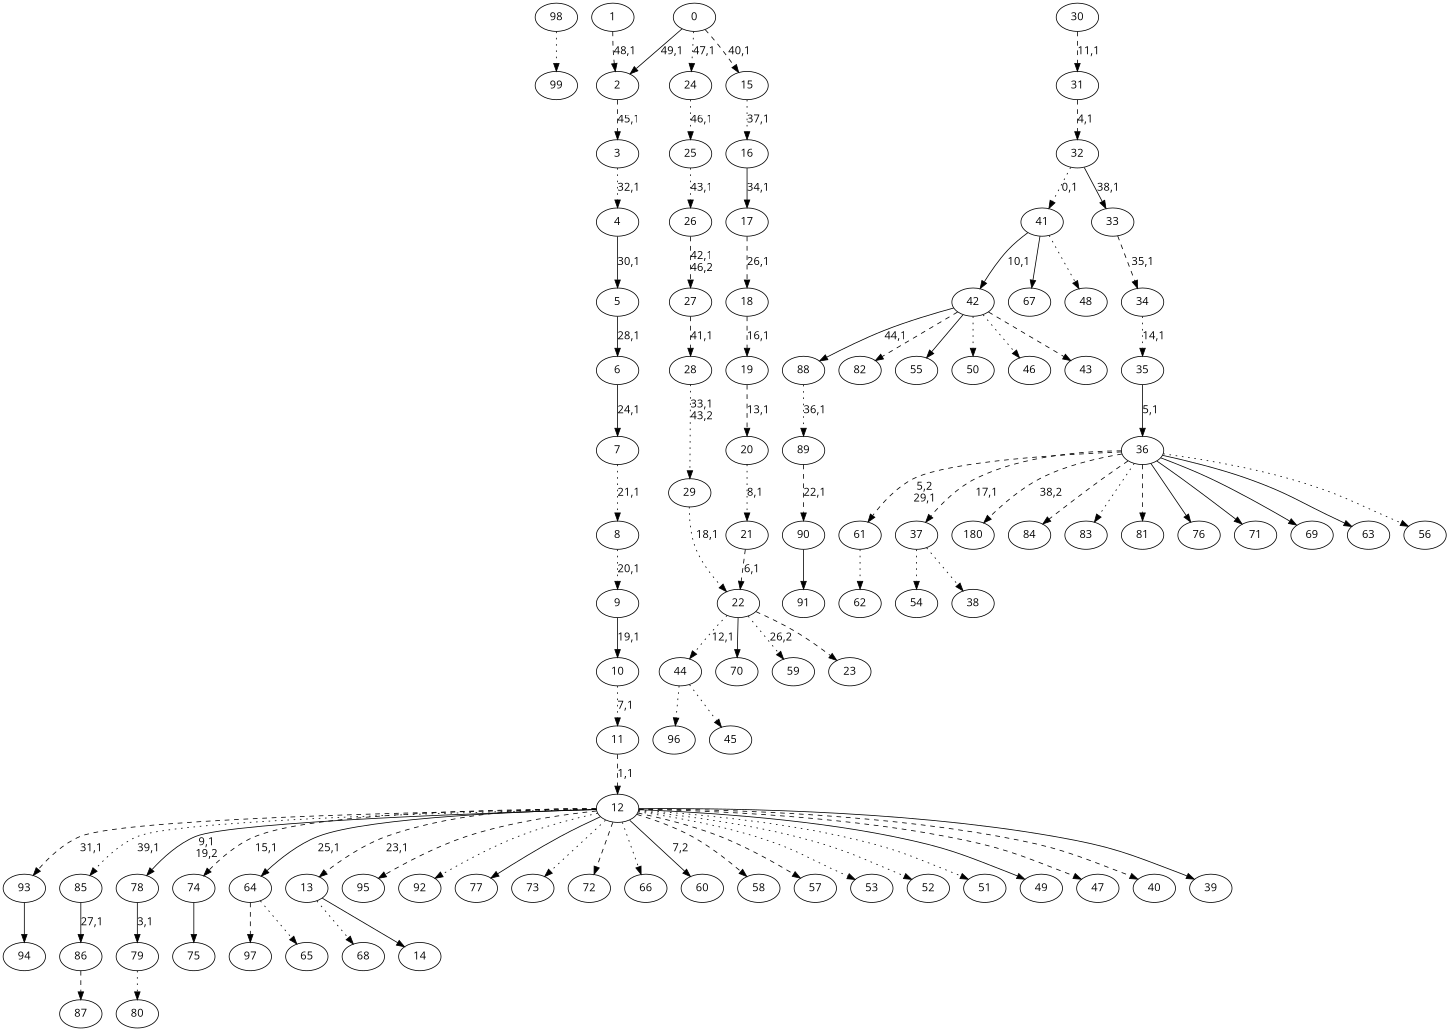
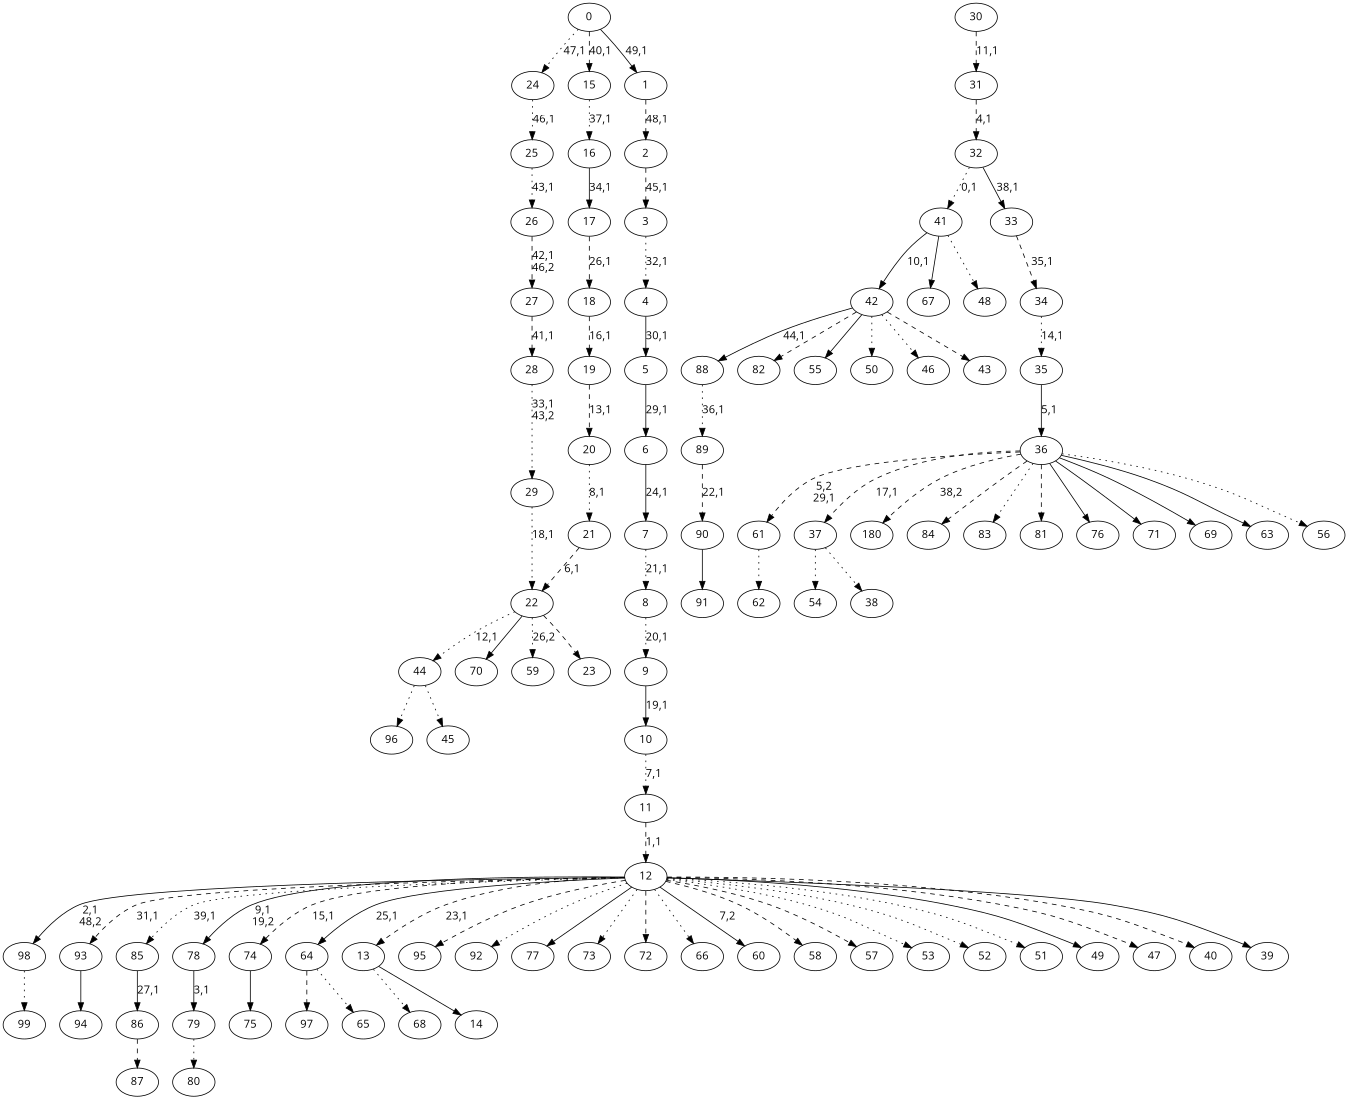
edge "0" -> "2": now "0" -> "1"
edge "5" -> "6": label "28,1" -> "29,1"
edge "12" -> "98": added, label "2,1 48,2"
